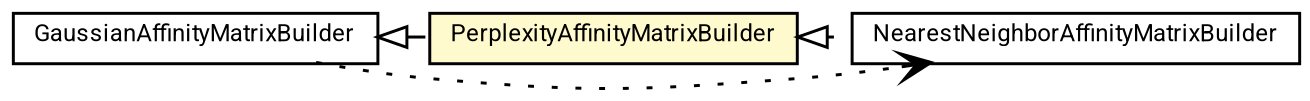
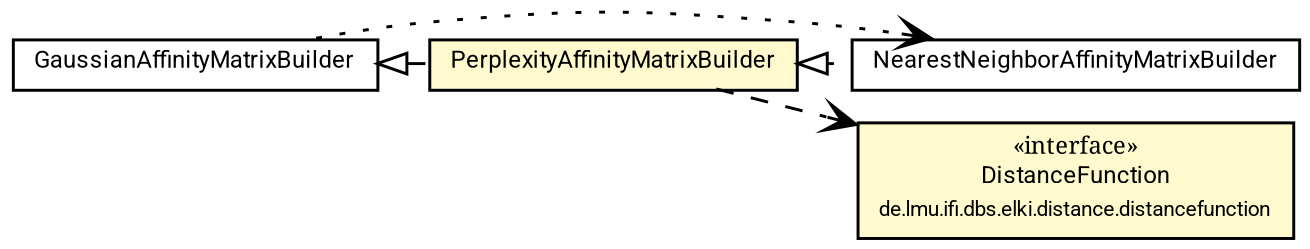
node "DistanceFunction": added
